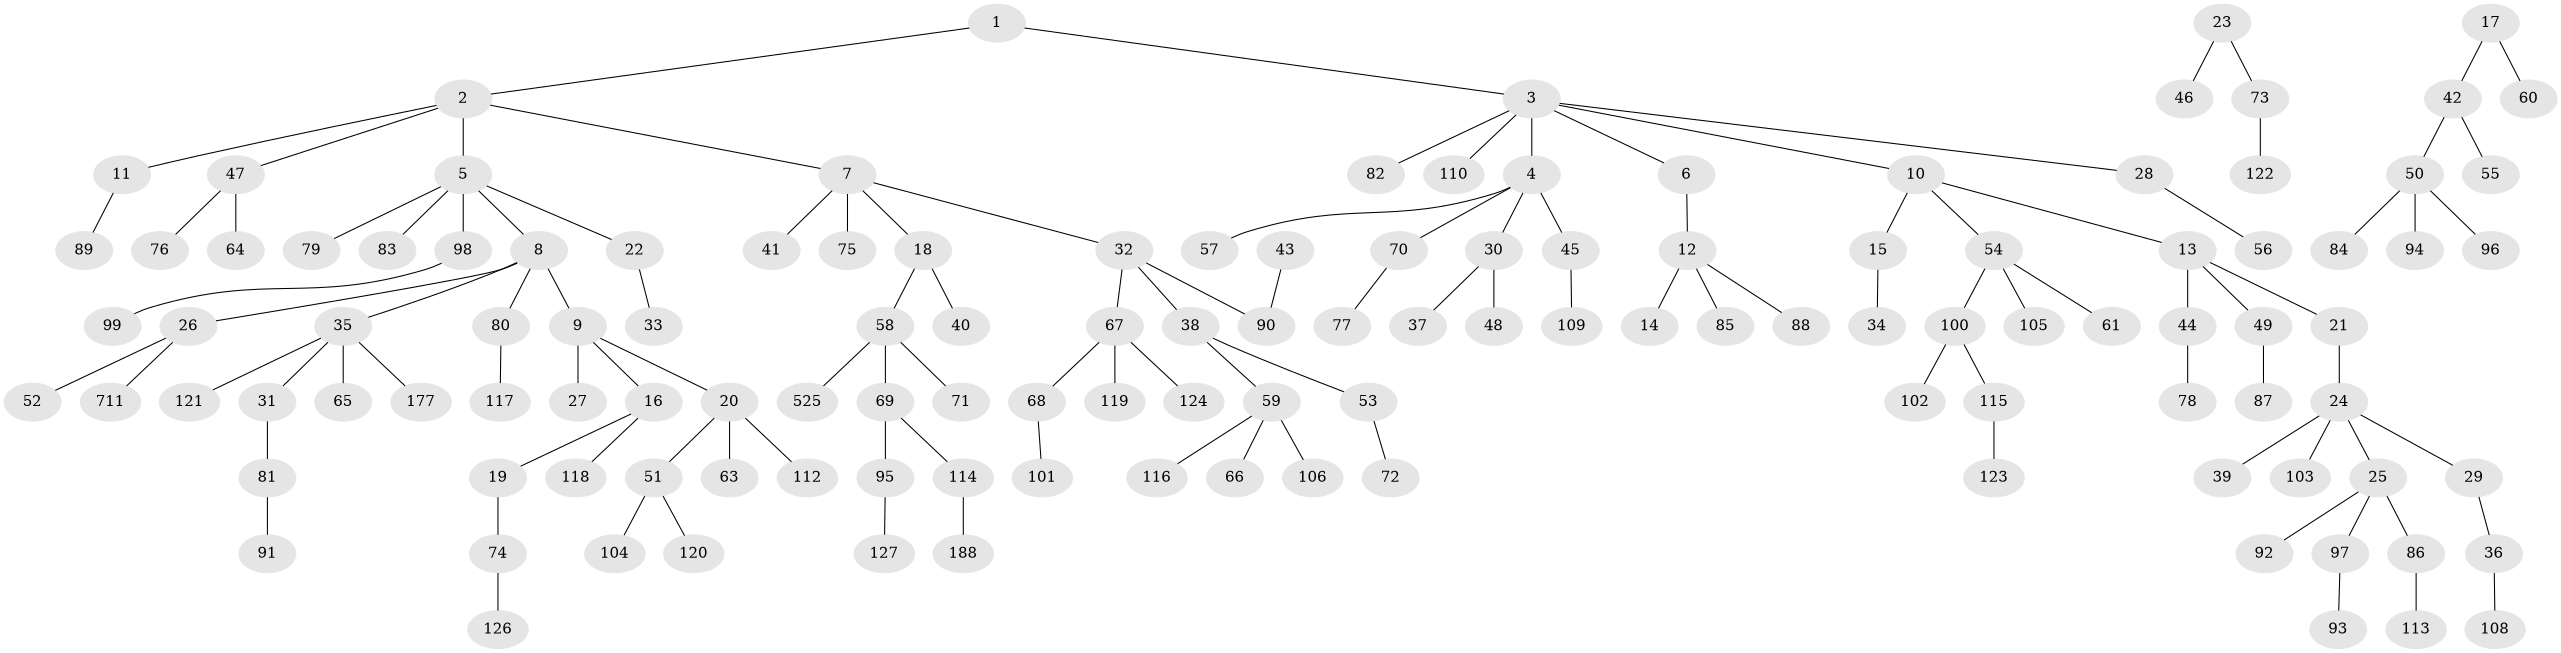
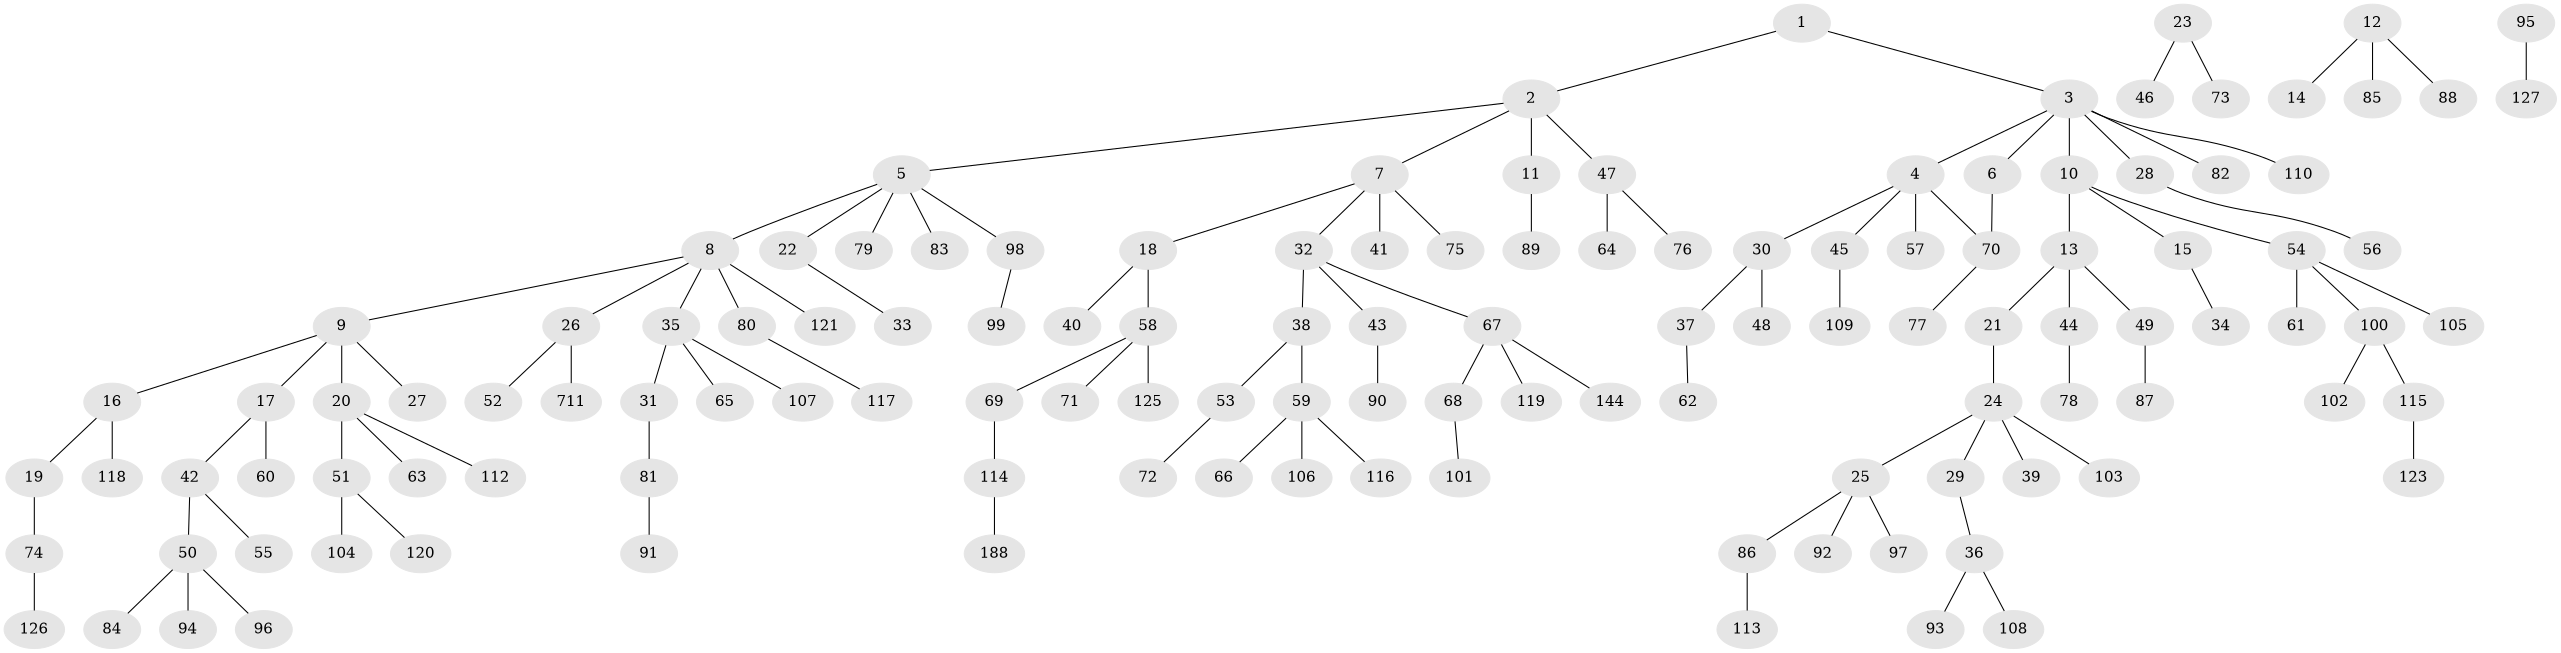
node "122": removed
edge "6" -- "12": now "6" -- "70"
edge "32" -- "90": now "32" -- "43"
edge "35" -- "121": now "8" -- "121"
edge "9" -- "17": added
node "177": label "177" -> "107"
node "525": label "525" -> "125"
node "124": label "124" -> "144"
node "62": added
edge "69" -- "95": removed
edge "97" -- "93": now "36" -- "93"
